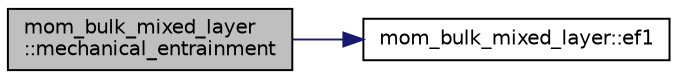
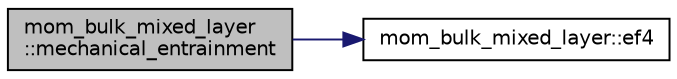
node "mom_bulk_mixed_layer::ef1": label "mom_bulk_mixed_layer::ef1" -> "mom_bulk_mixed_layer::ef4"
